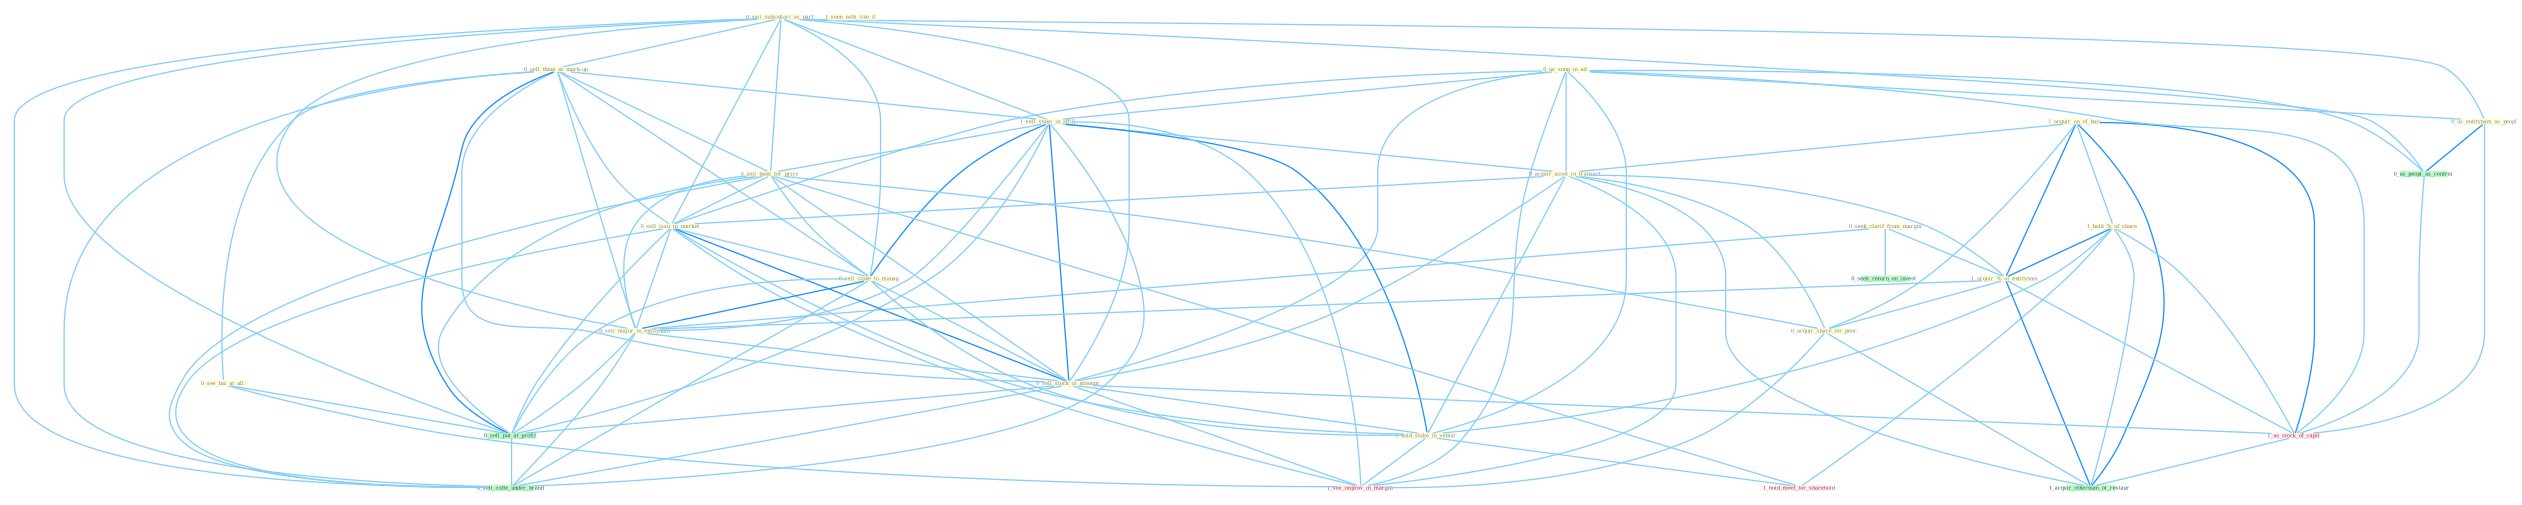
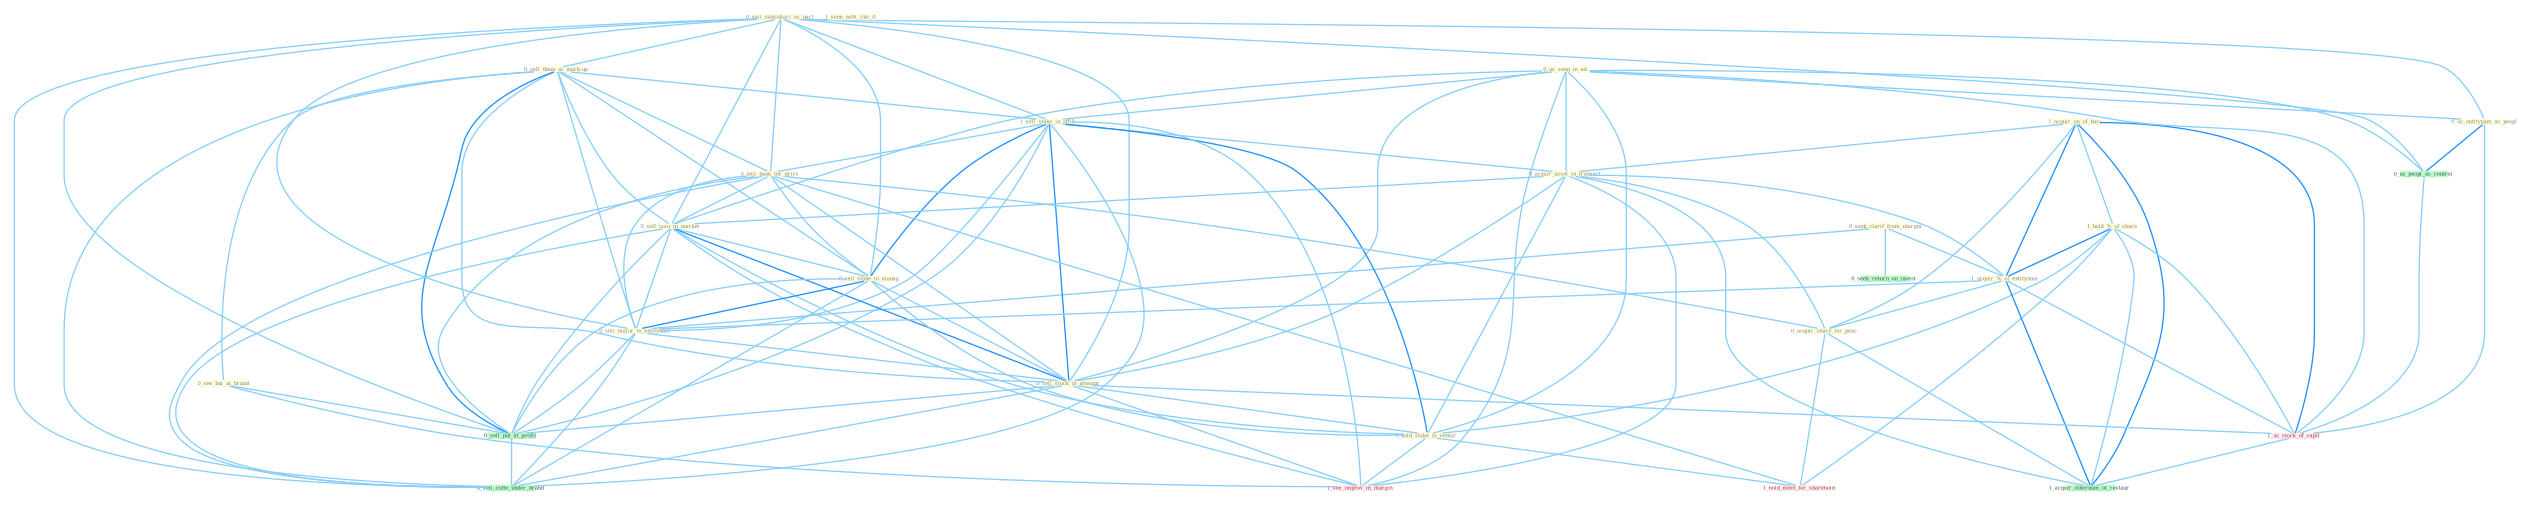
node "0_see_bui_at_all": label "0_see_bui_at_all" -> "0_see_bui_at_brand"
edge "0_acquir_share_for_penc" -- "1_see_improv_in_margin": now "0_acquir_share_for_penc" -- "1_hold_meet_for_sharehold"
